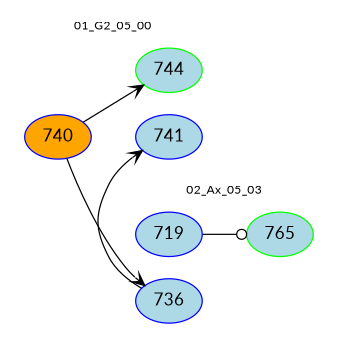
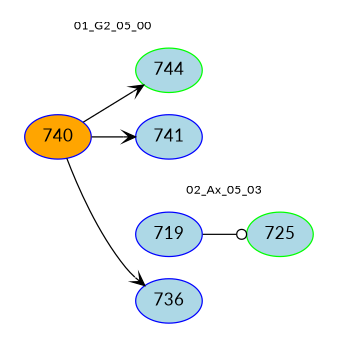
edge "736" -> "741": now "740" -> "741"
node "765": label "765" -> "725"
